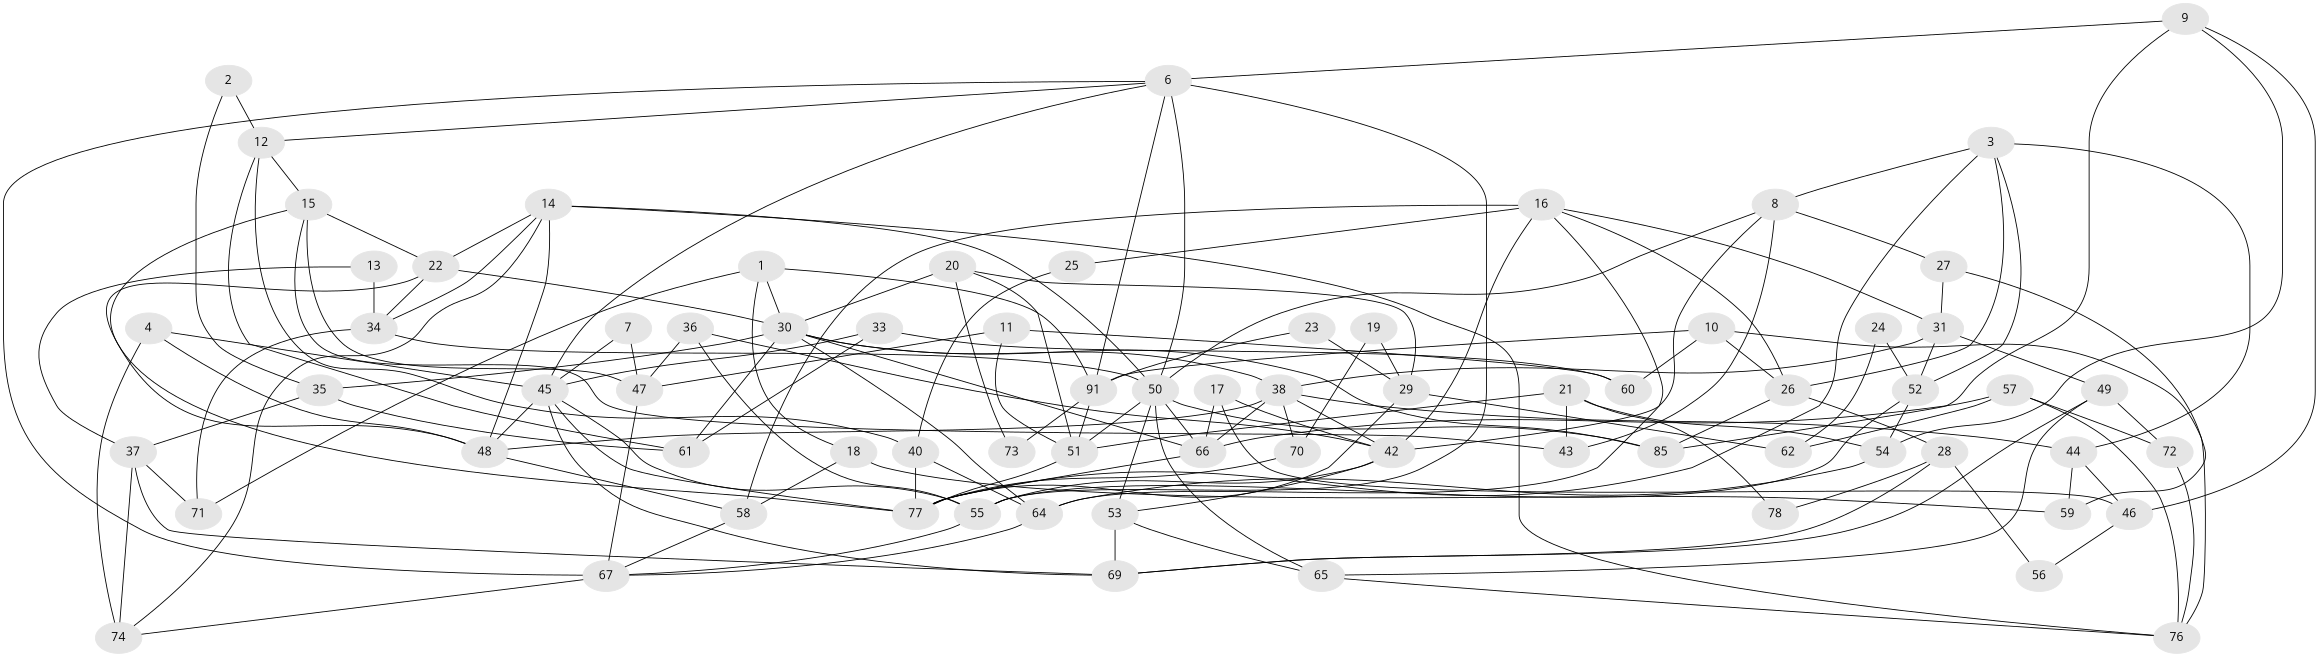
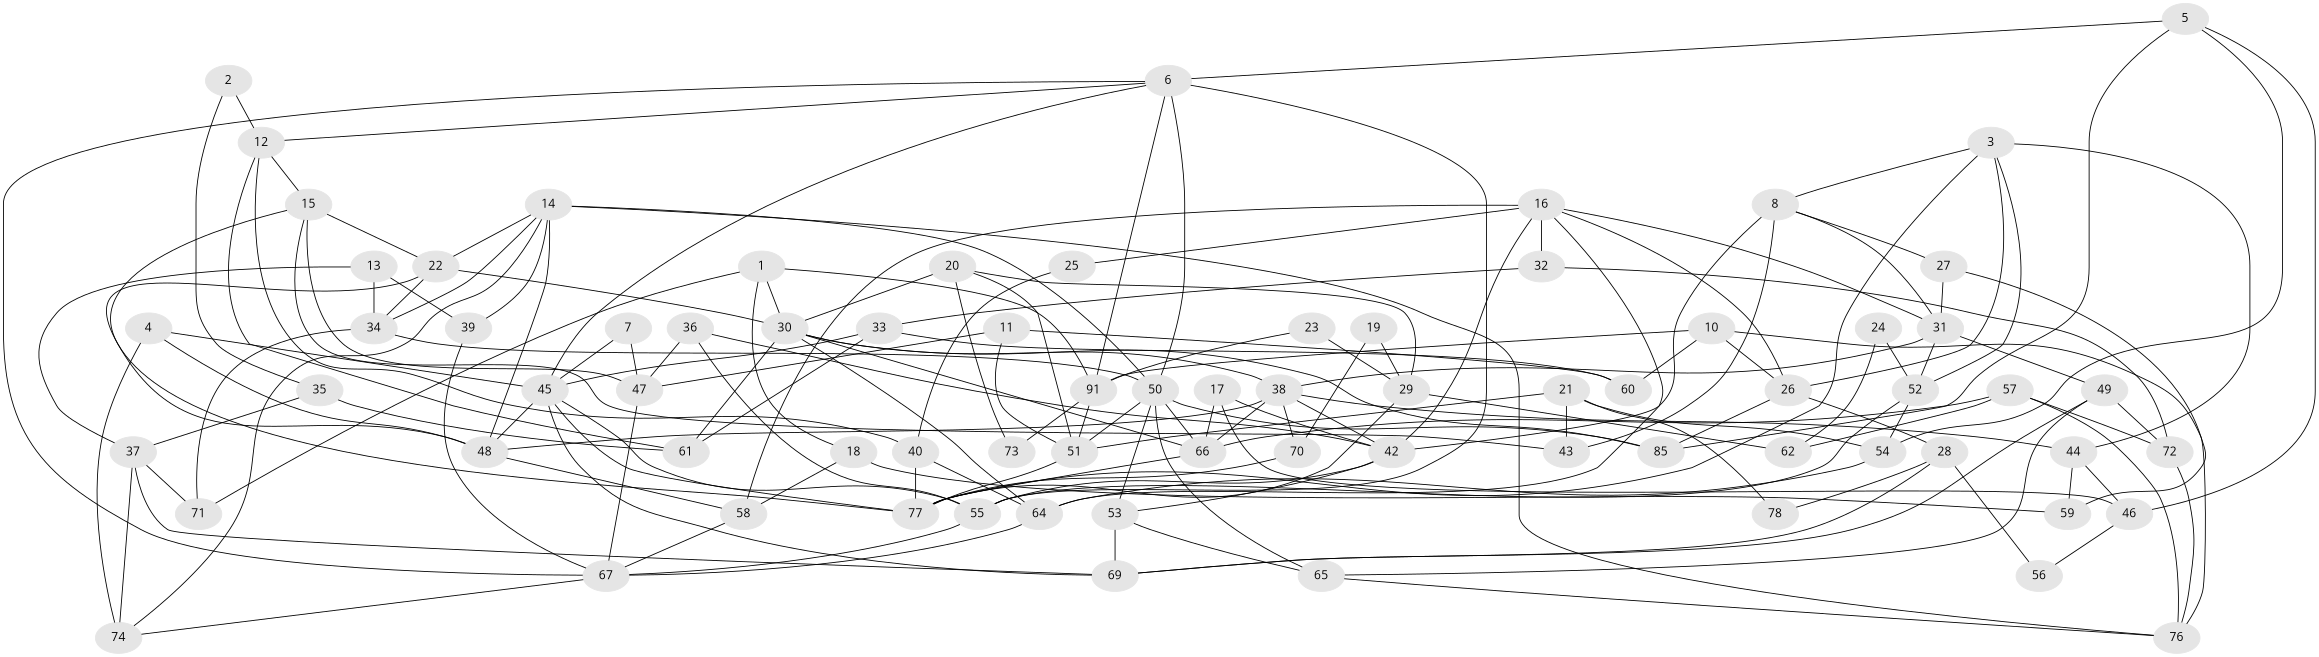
node "9": label "9" -> "5"
node "32": added
edge "8" -- "50": now "8" -- "31"
node "39": added
edge "30" -- "35": removed
